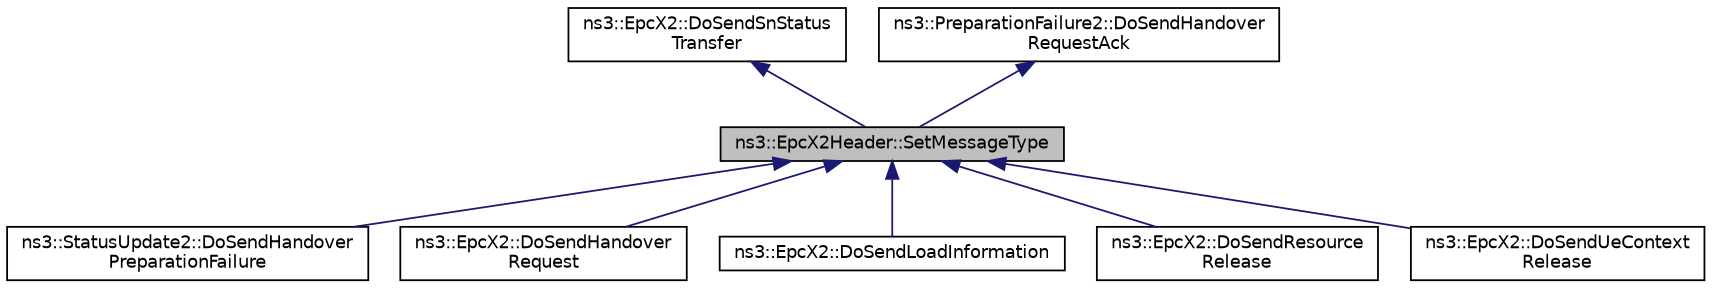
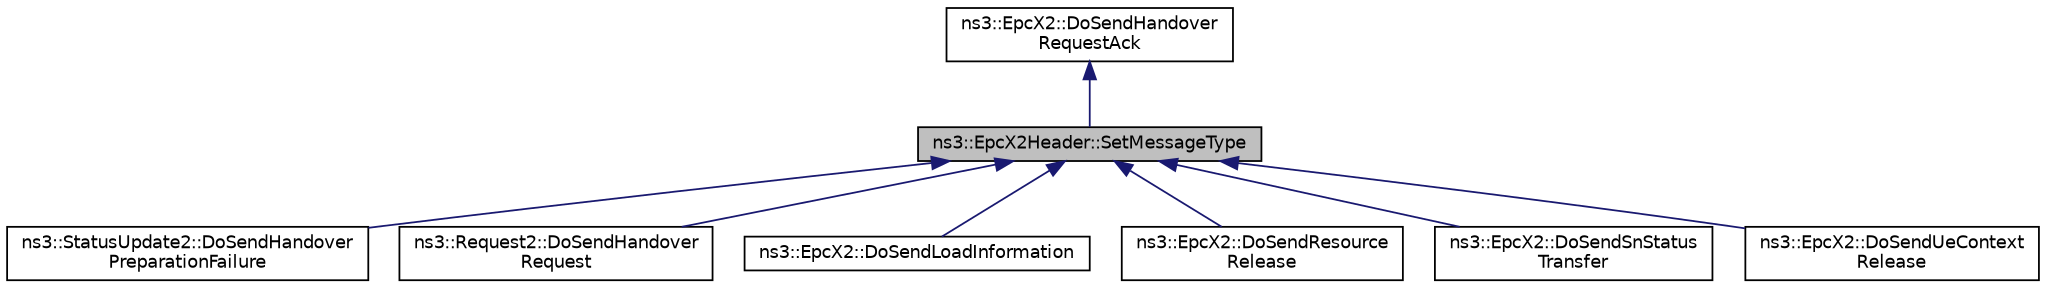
node "ns3::PreparationFailure2::DoSendHandover RequestAck": label "ns3::PreparationFailure2::DoSendHandover RequestAck" -> "ns3::EpcX2::DoSendHandover RequestAck"
edge "ns3::EpcX2Header::SetMessageType" -> "ns3::EpcX2::DoSendSnStatus Transfer": reversed
node "ns3::EpcX2::DoSendHandover Request": label "ns3::EpcX2::DoSendHandover Request" -> "ns3::Request2::DoSendHandover Request"
